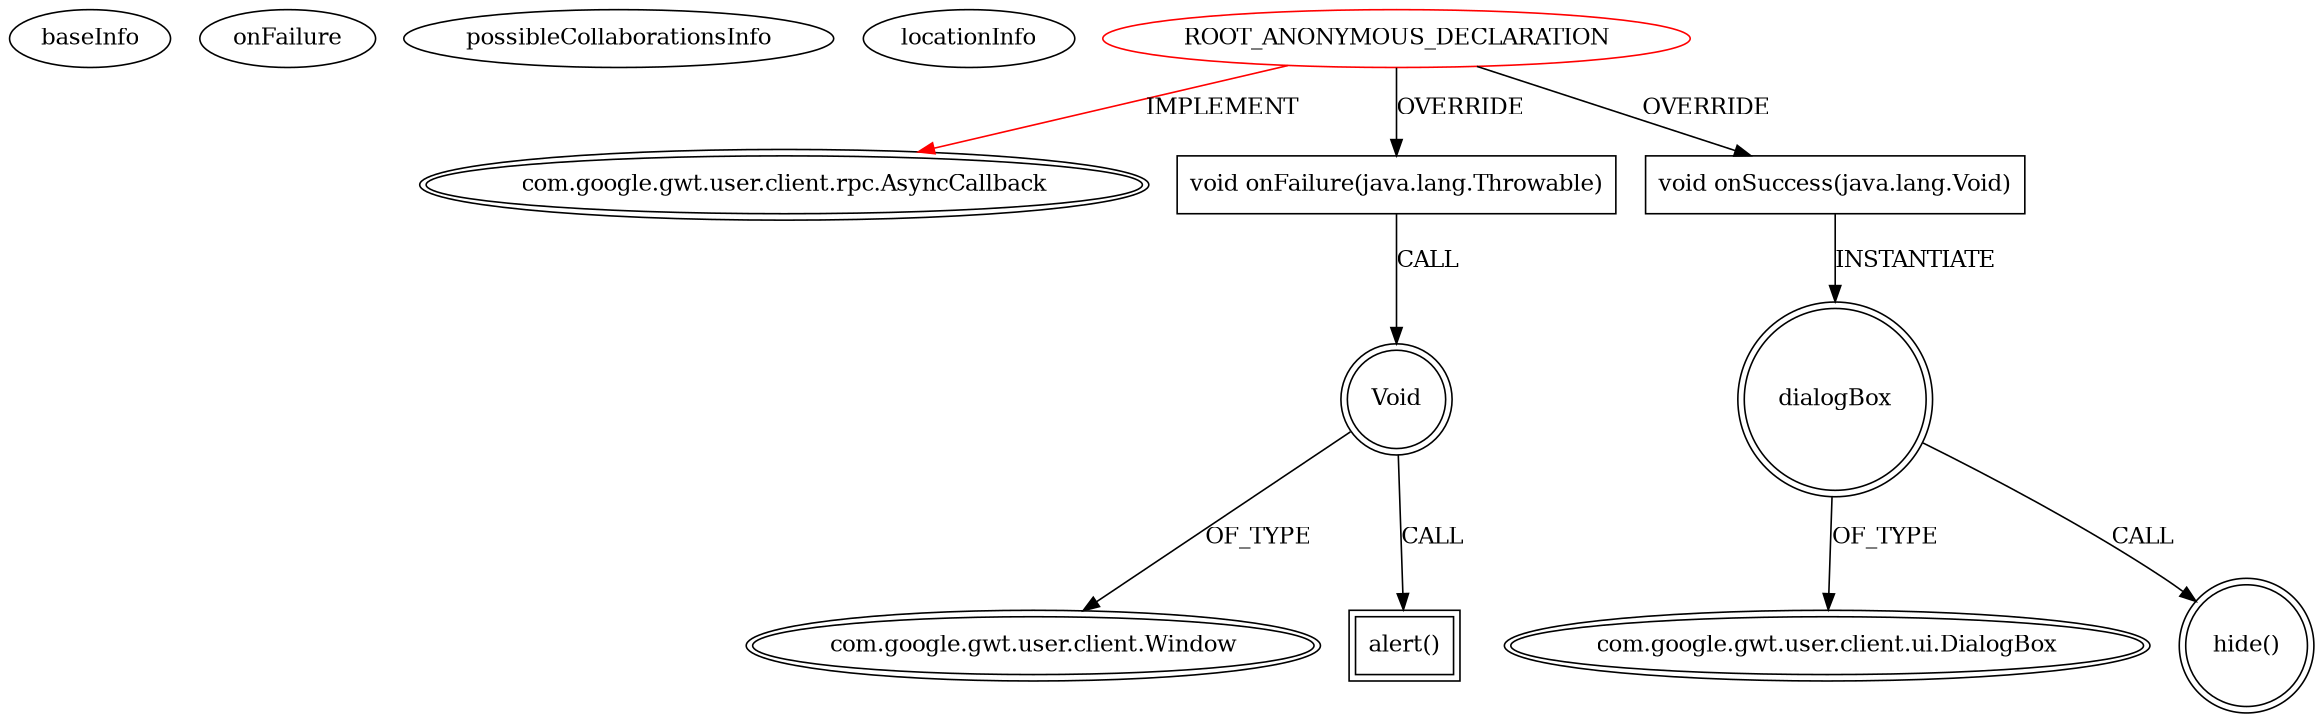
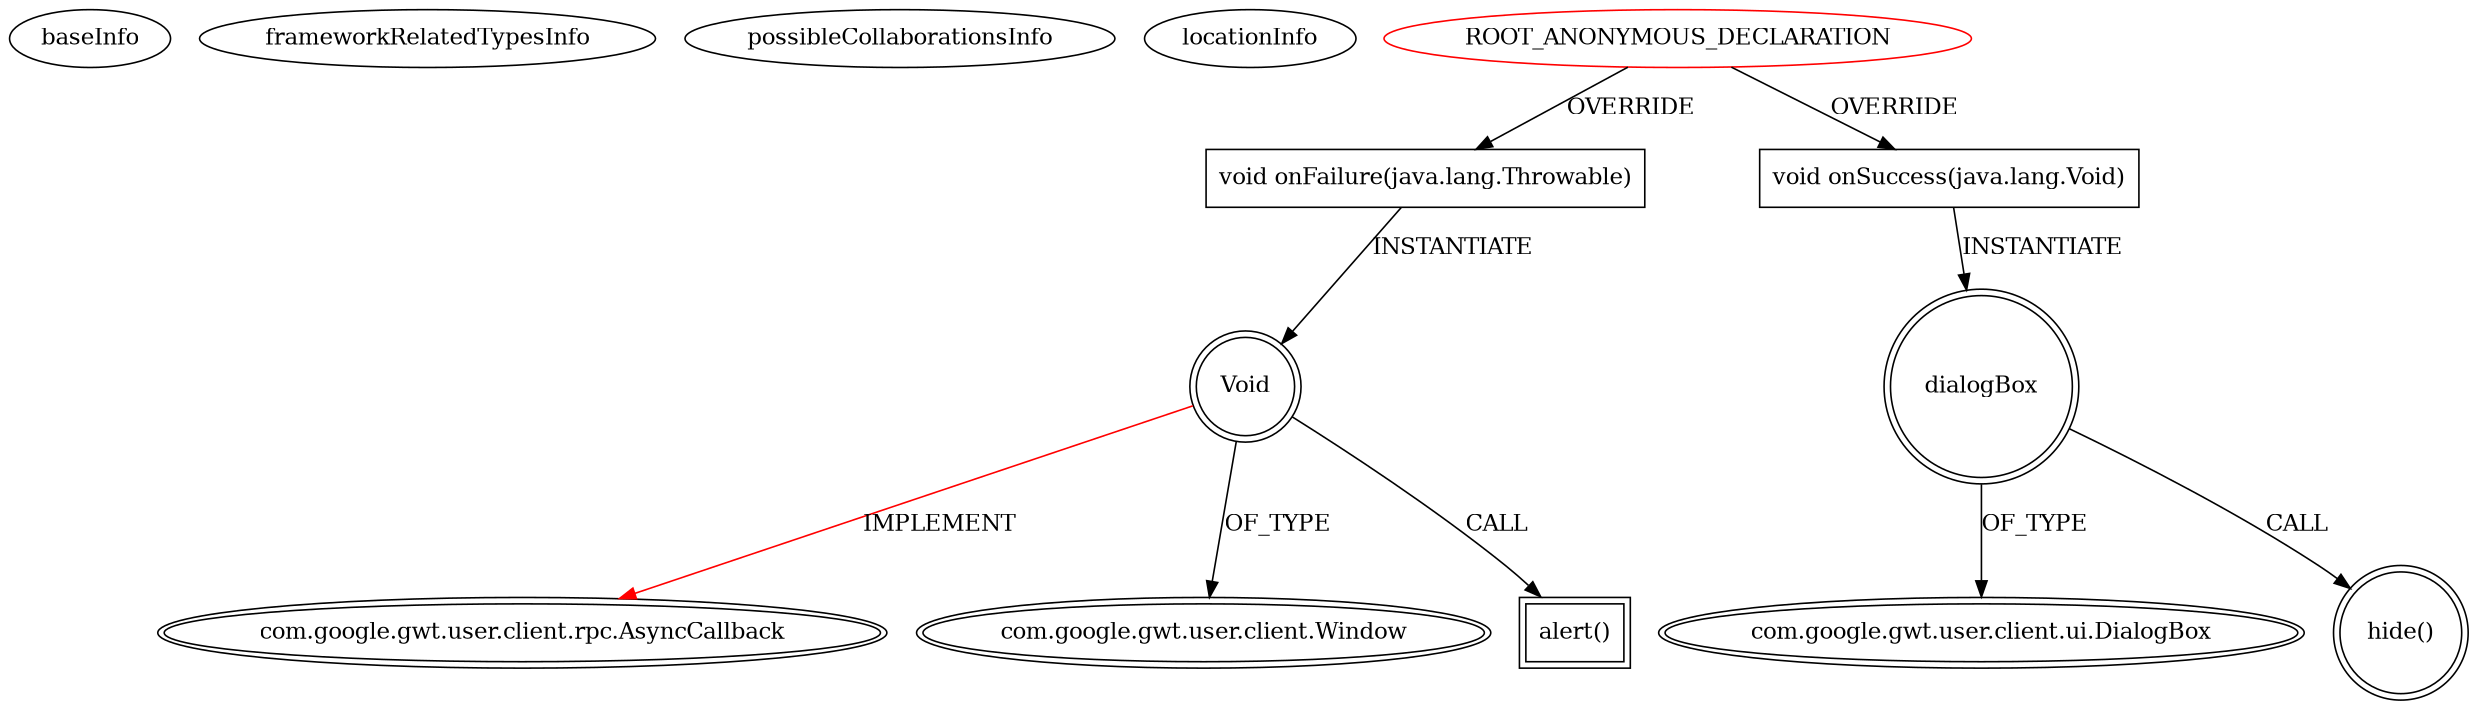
node "onFailure": label "onFailure" -> "frameworkRelatedTypesInfo"
edge "ROOT_ANONYMOUS_DECLARATION" -> "com.google.gwt.user.client.rpc.AsyncCallback": now "Void" -> "com.google.gwt.user.client.rpc.AsyncCallback"
edge "void onFailure(java.lang.Throwable)" -> "Void": label "CALL" -> "INSTANTIATE"
